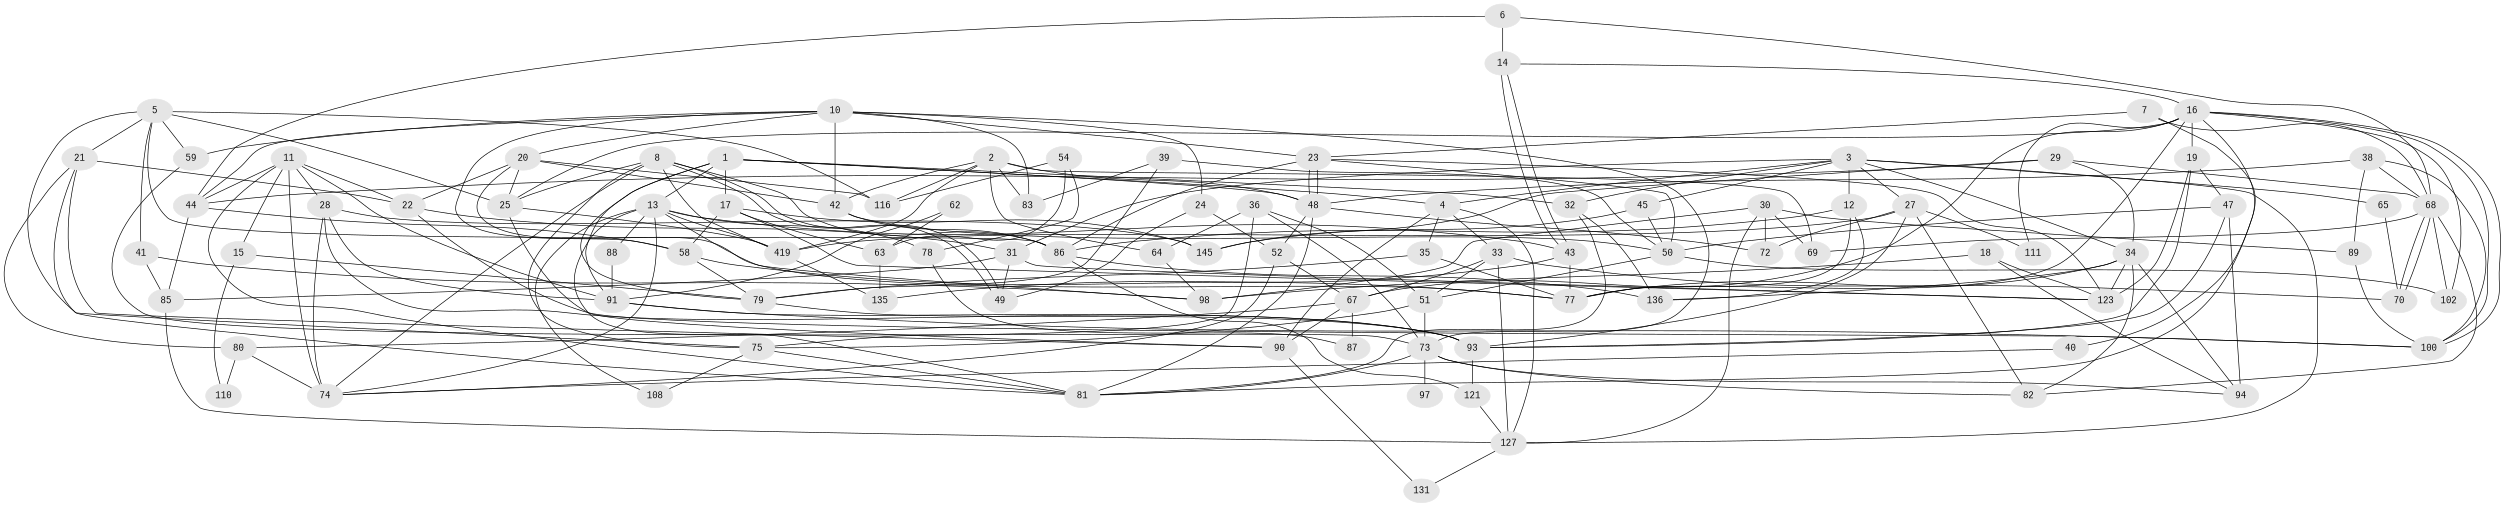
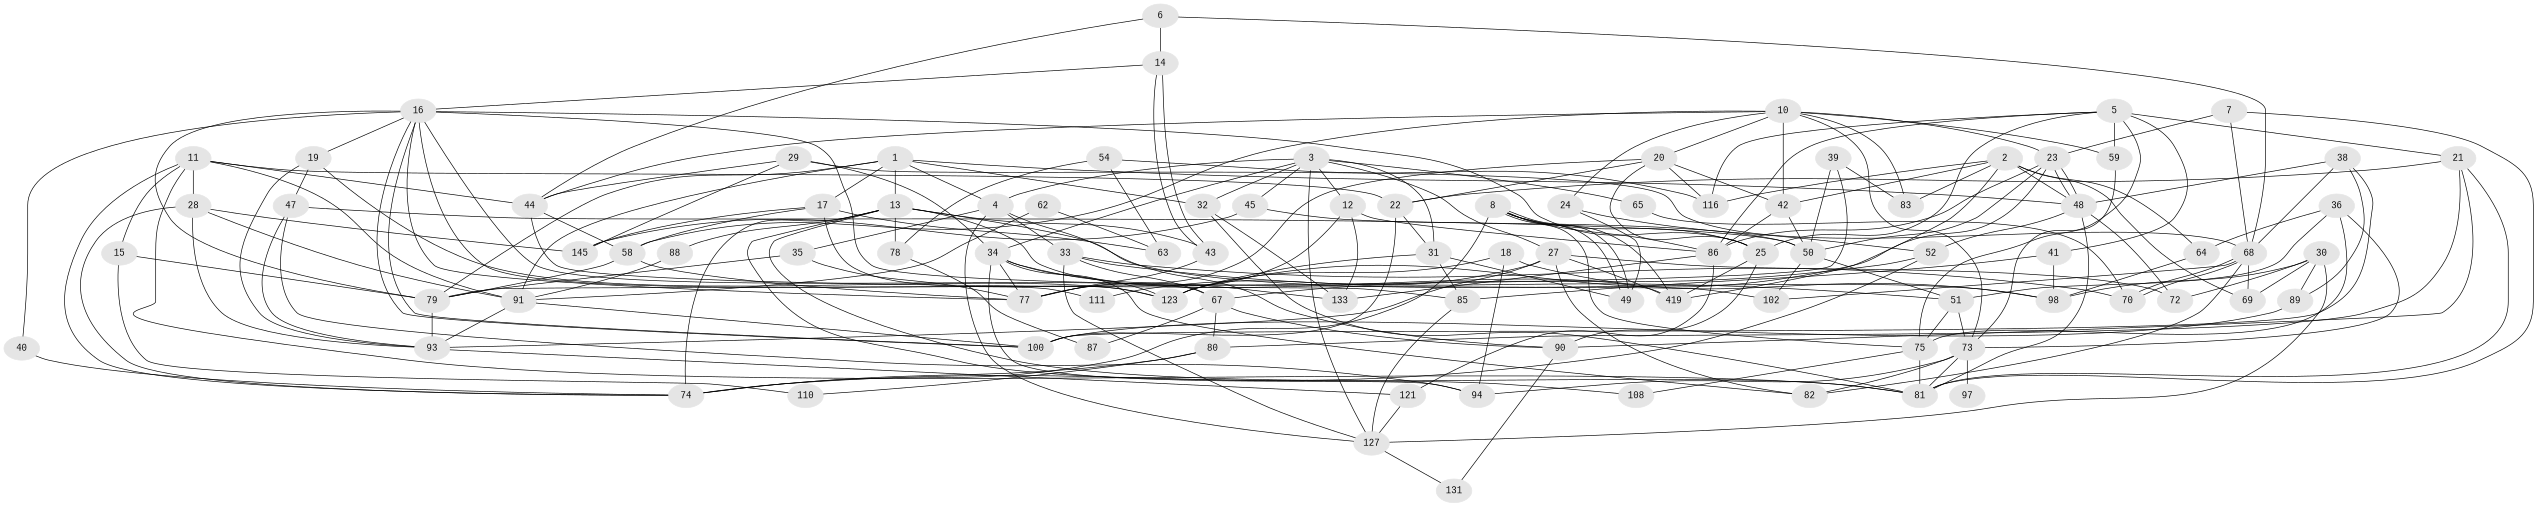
edge "16" -- "79": added
node "135": removed
node "136": label "136" -> "133"
